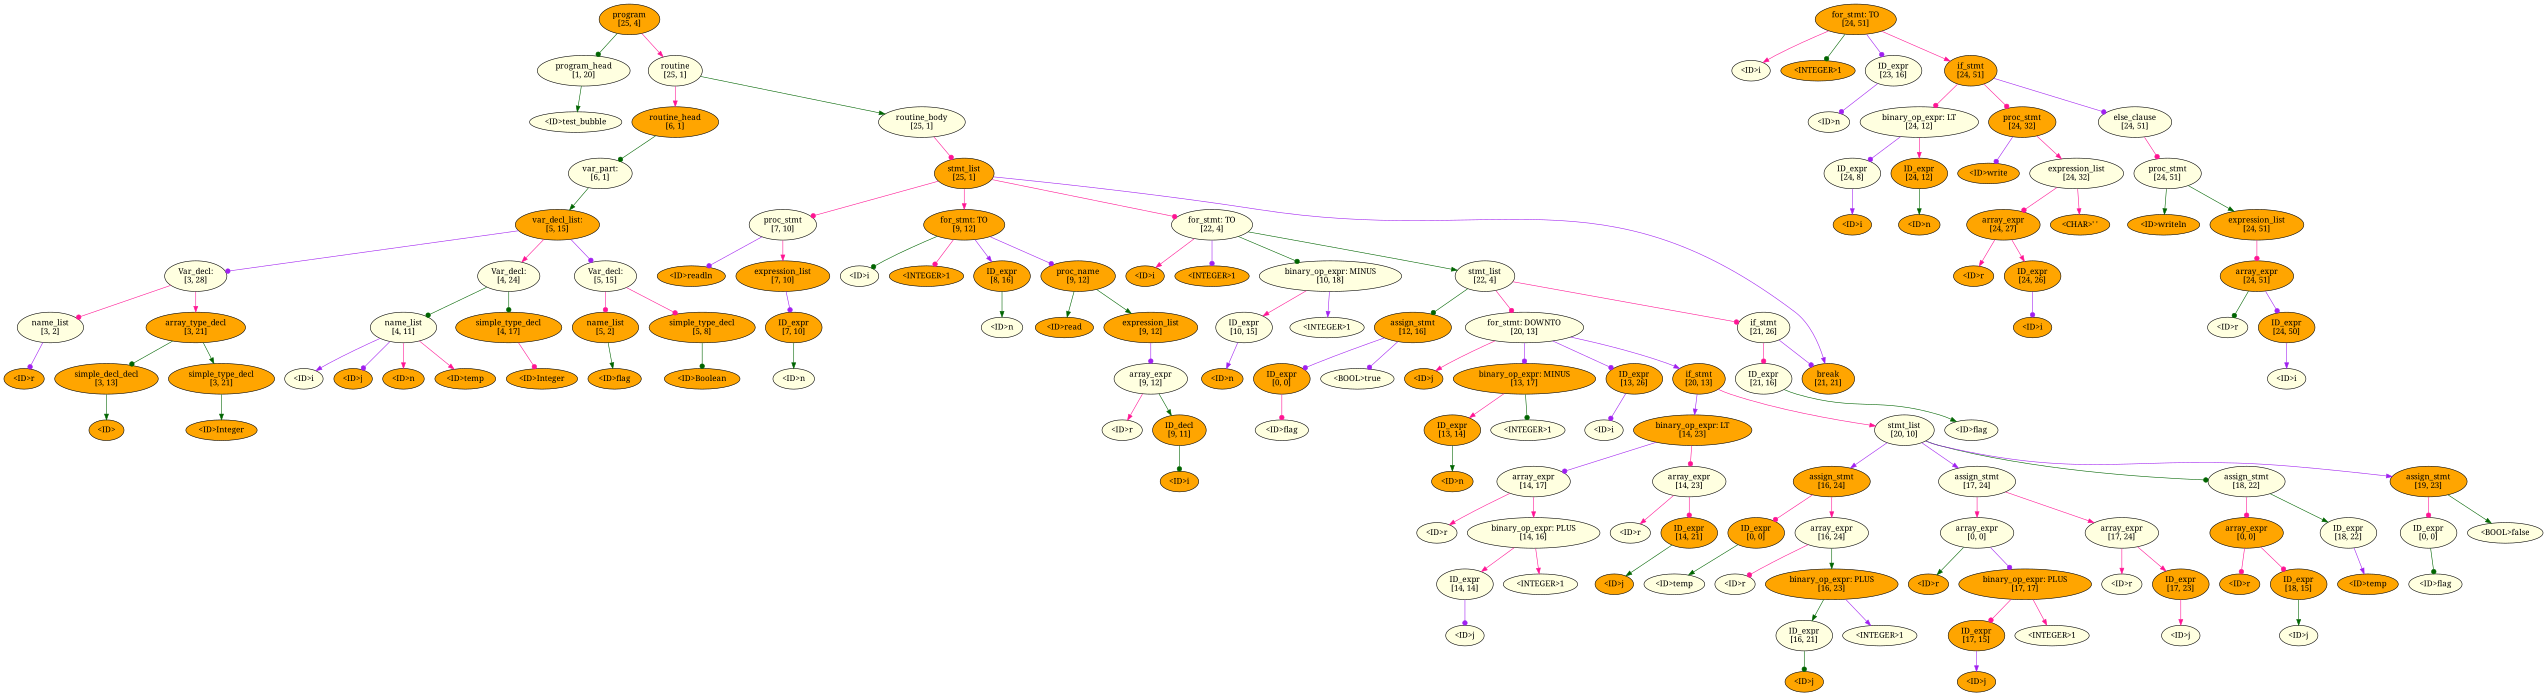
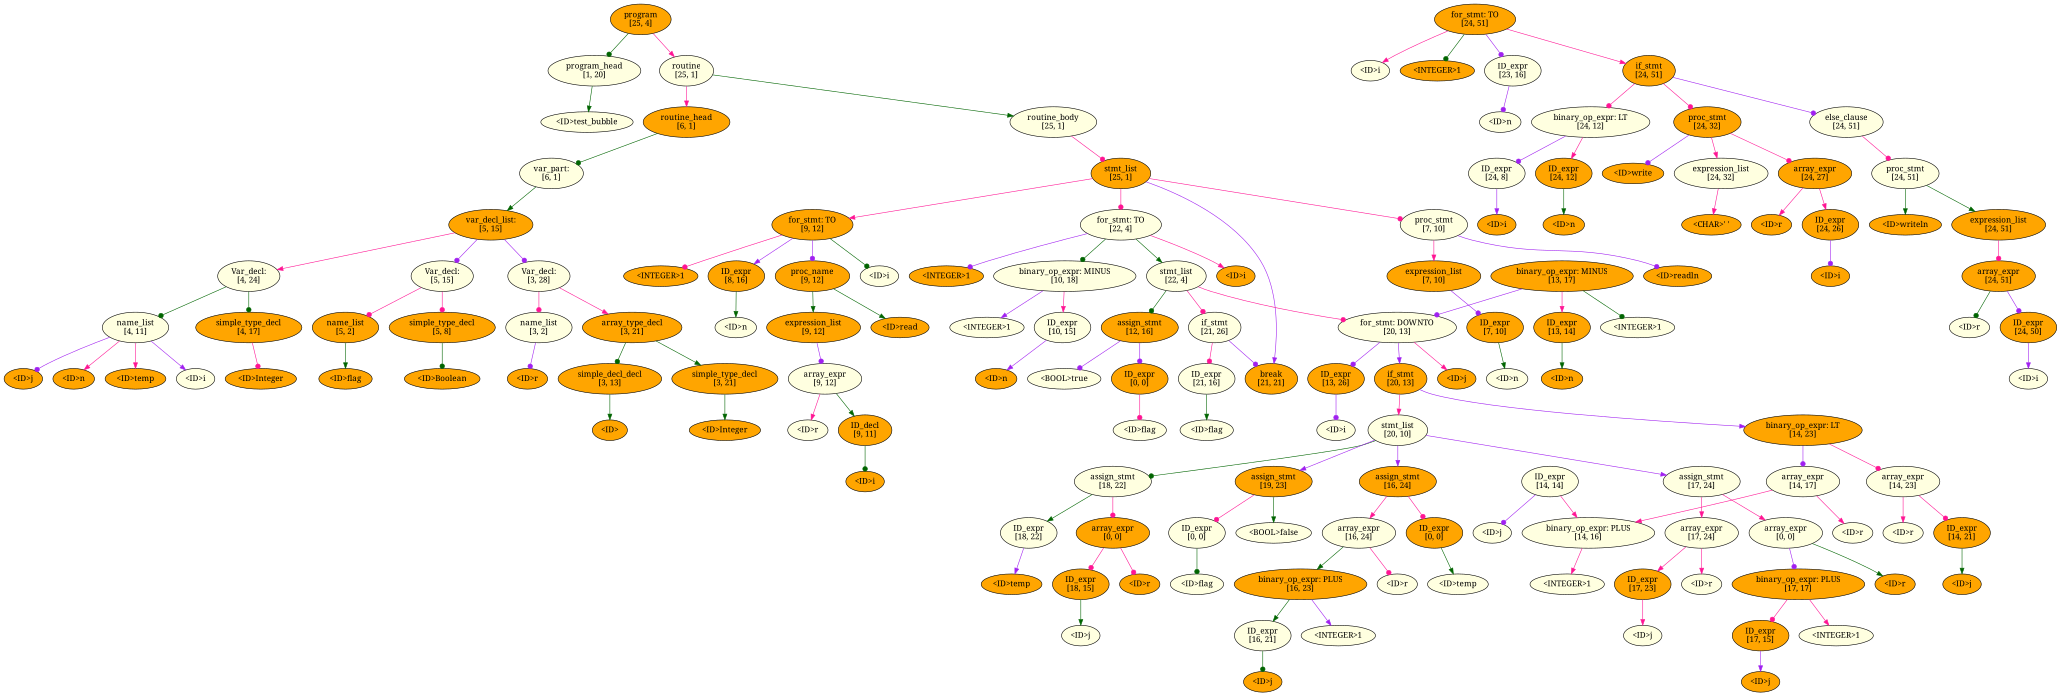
edge "expression_list [24, 32]" -> "array_expr [24, 27]": now "proc_stmt [24, 32]" -> "array_expr [24, 27]"
edge "for_stmt: DOWNTO [20, 13]" -> "binary_op_expr: MINUS [13, 17]": reversed
edge "binary_op_expr: PLUS [14, 16]" -> "ID_expr [14, 14]": reversed
